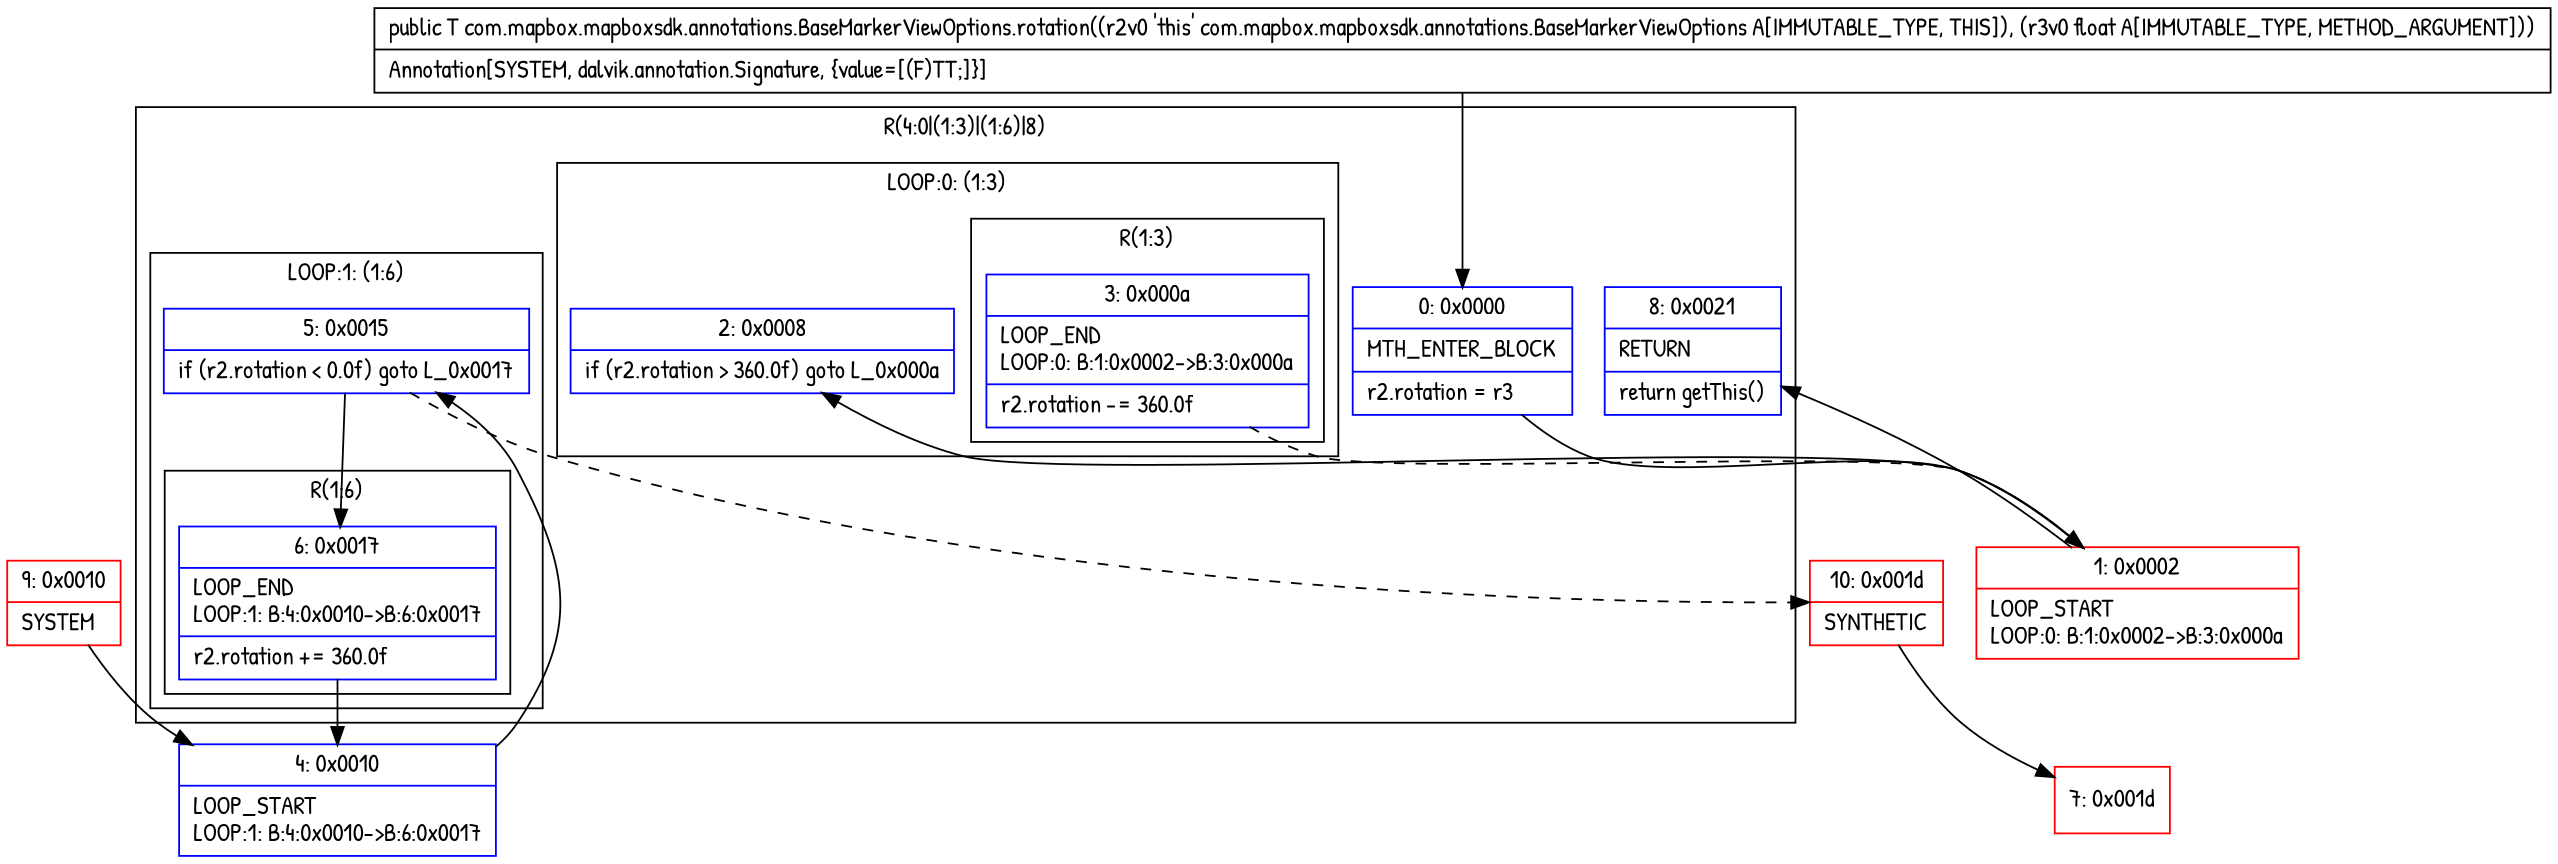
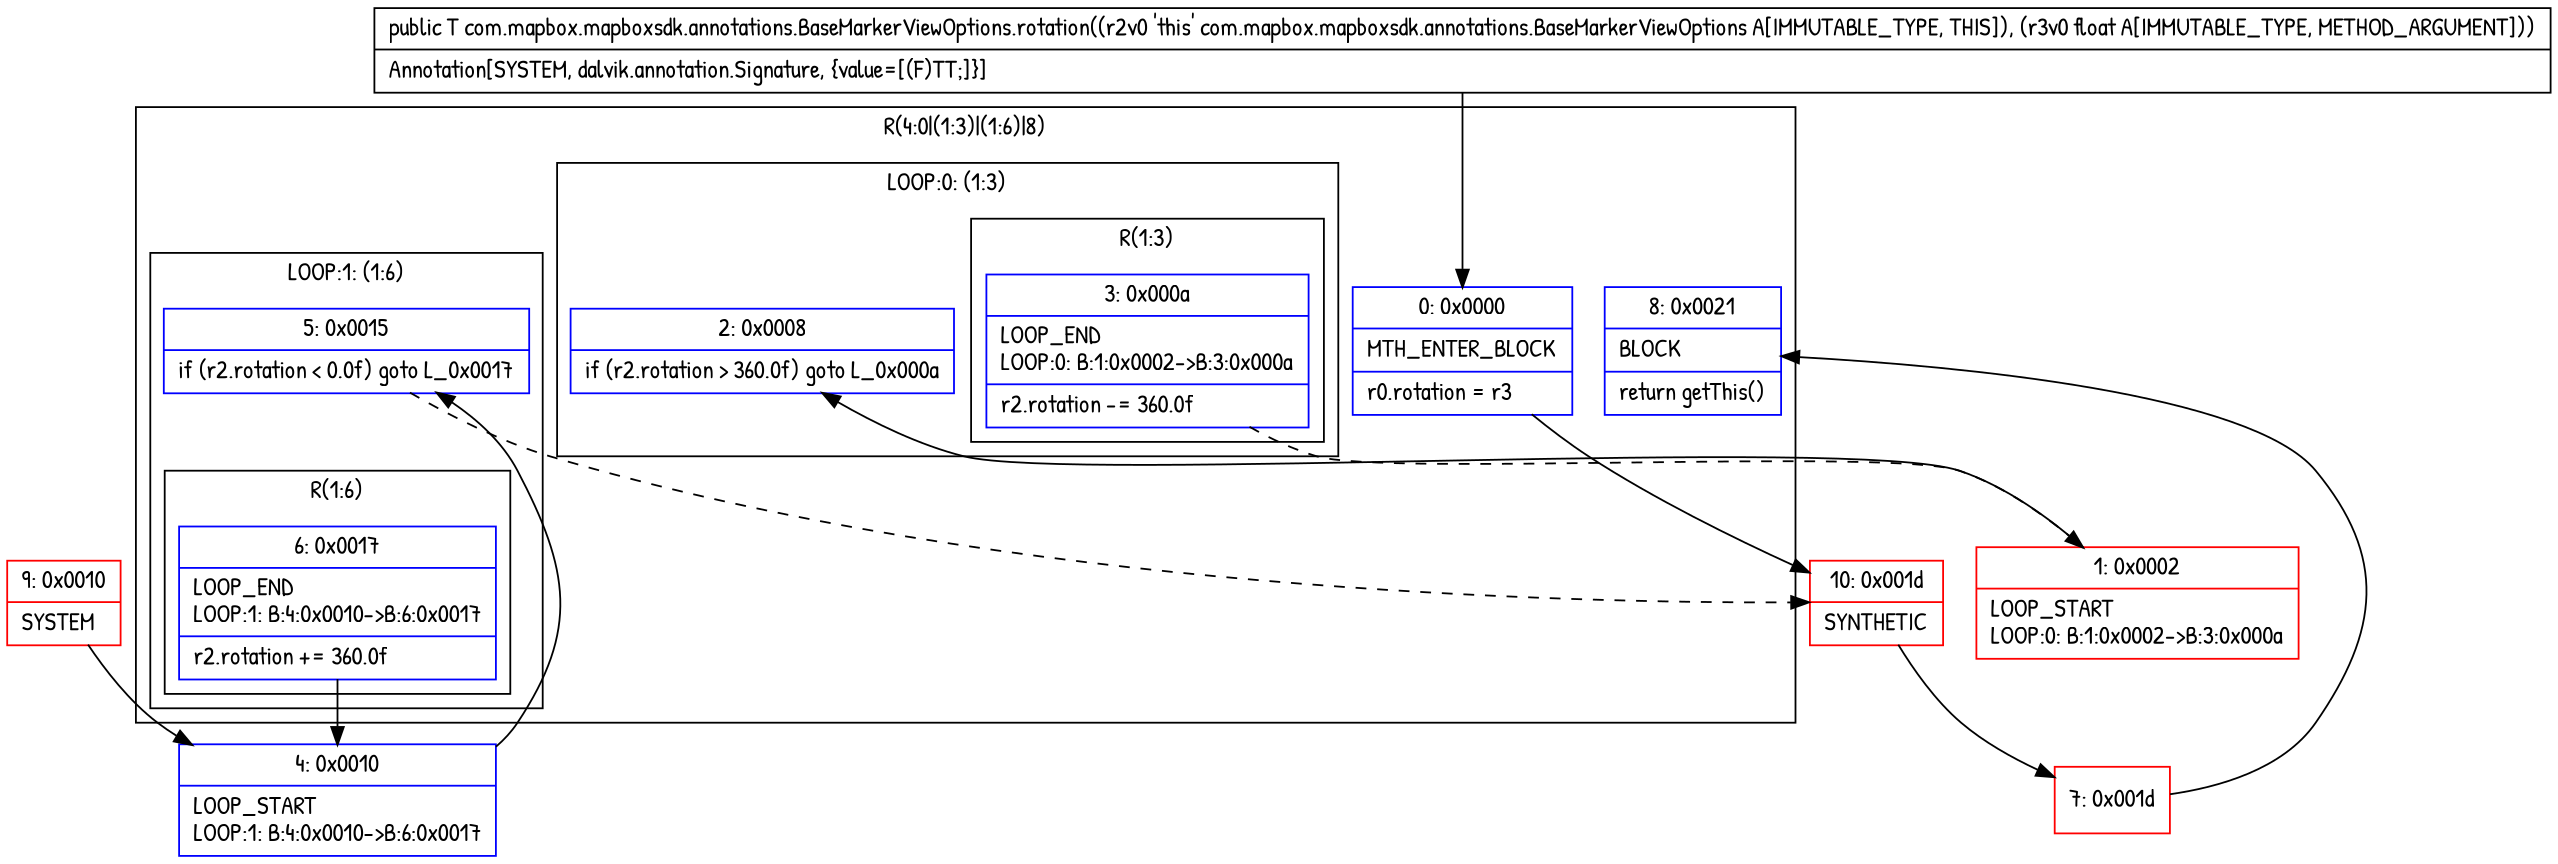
node "8: 0x0021": text "RETURN" -> "BLOCK"
node "0: 0x0000": text "r2.rotation = r3" -> "r0.rotation = r3"
edge "1: 0x0002" -> "8: 0x0021": now "7: 0x001d" -> "8: 0x0021"
edge "5: 0x0015" -> "6: 0x0017": removed
edge "0: 0x0000" -> "1: 0x0002": now "0: 0x0000" -> "10: 0x001d"
